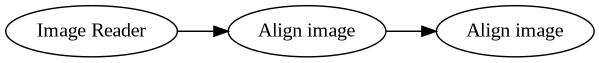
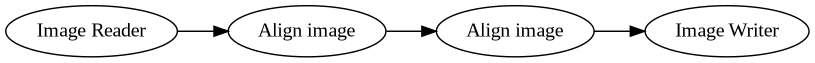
node "Image Writer": added
